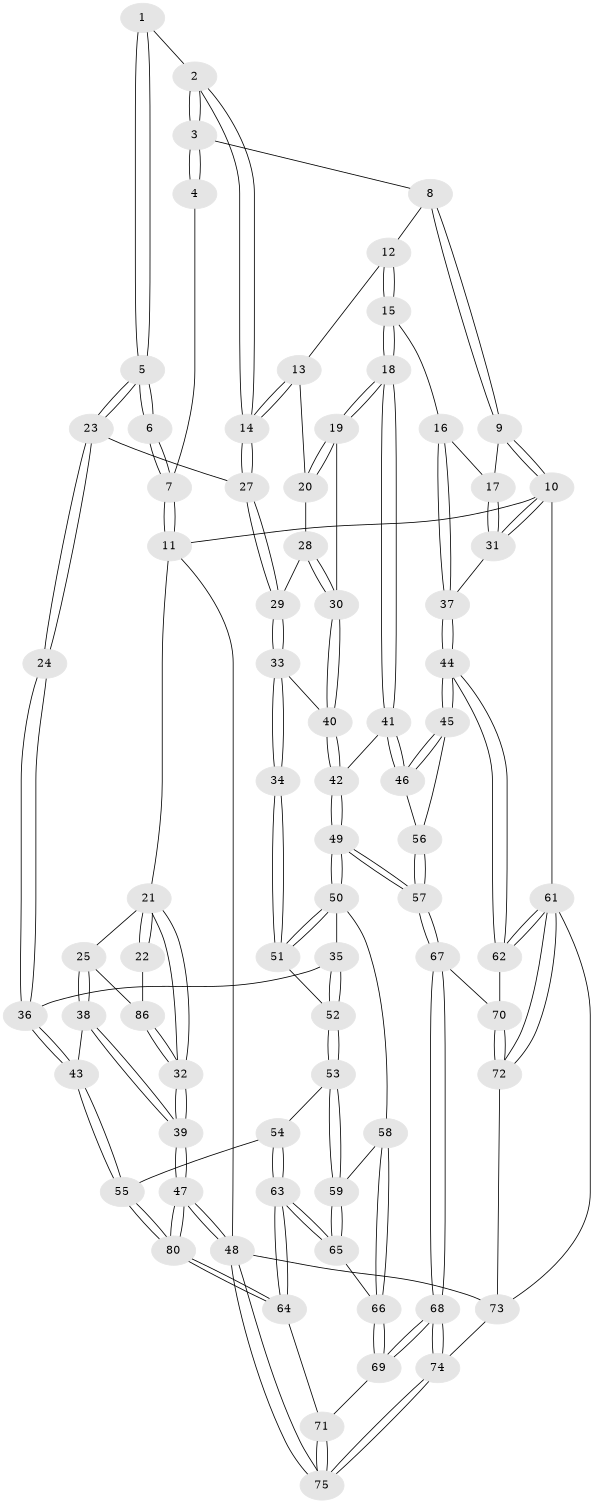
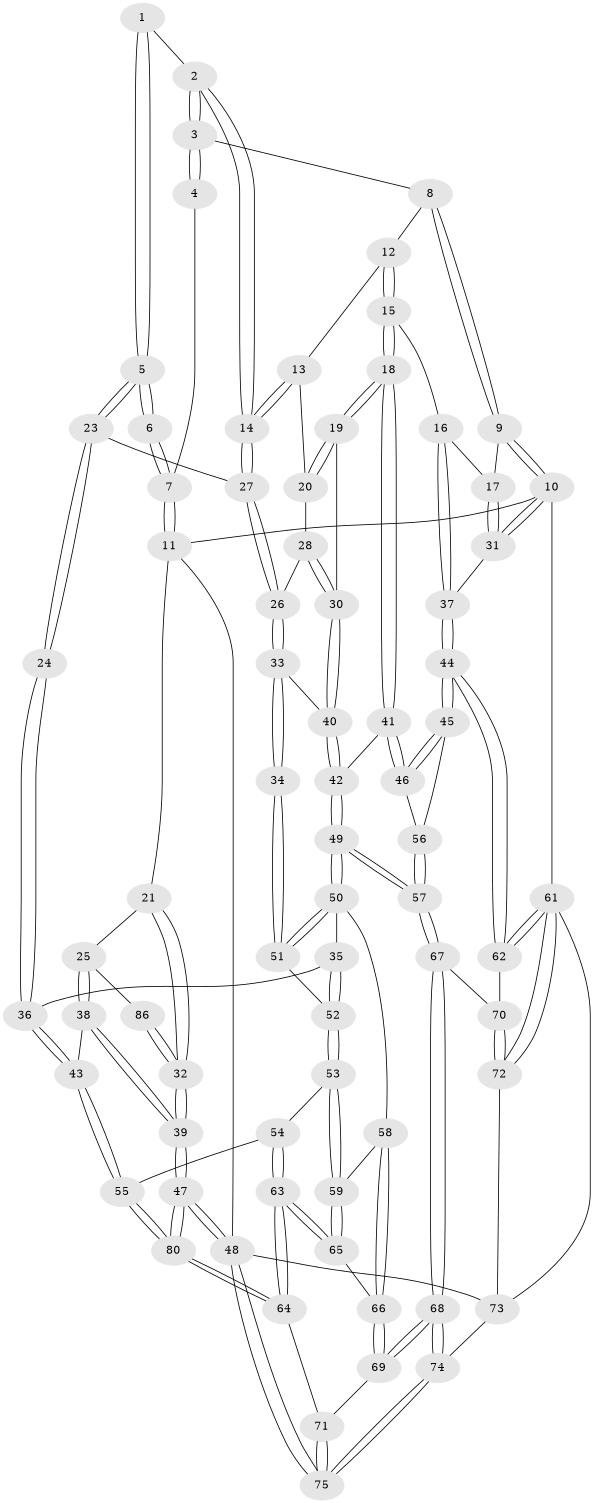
node "29": label "29" -> "26"
node "22": removed
